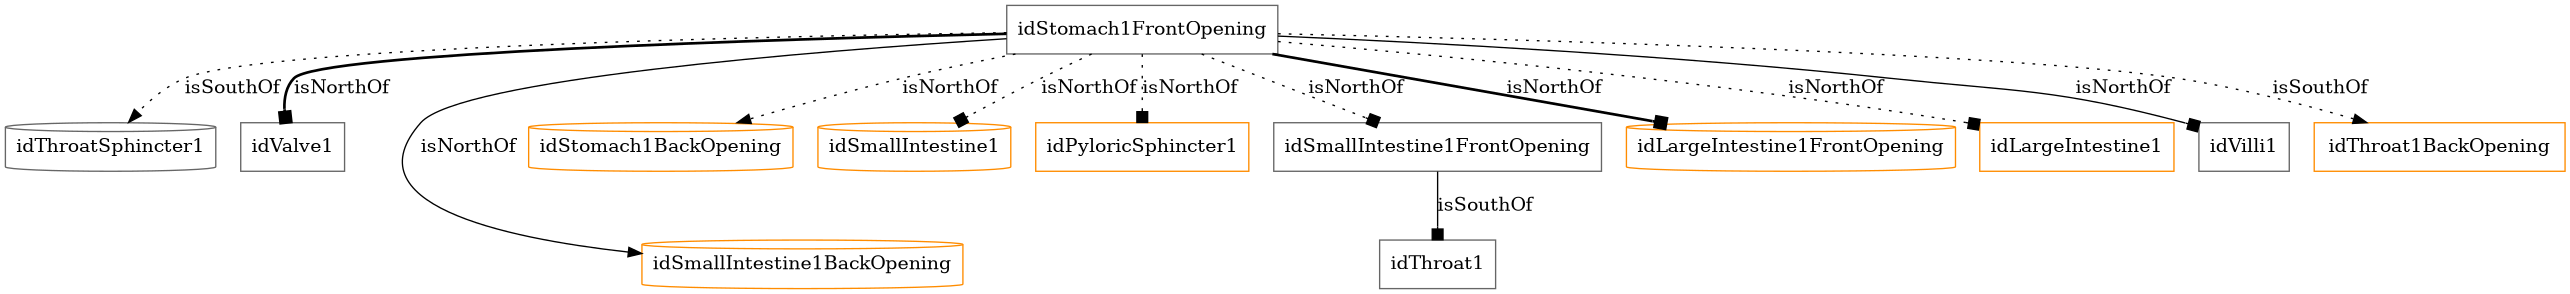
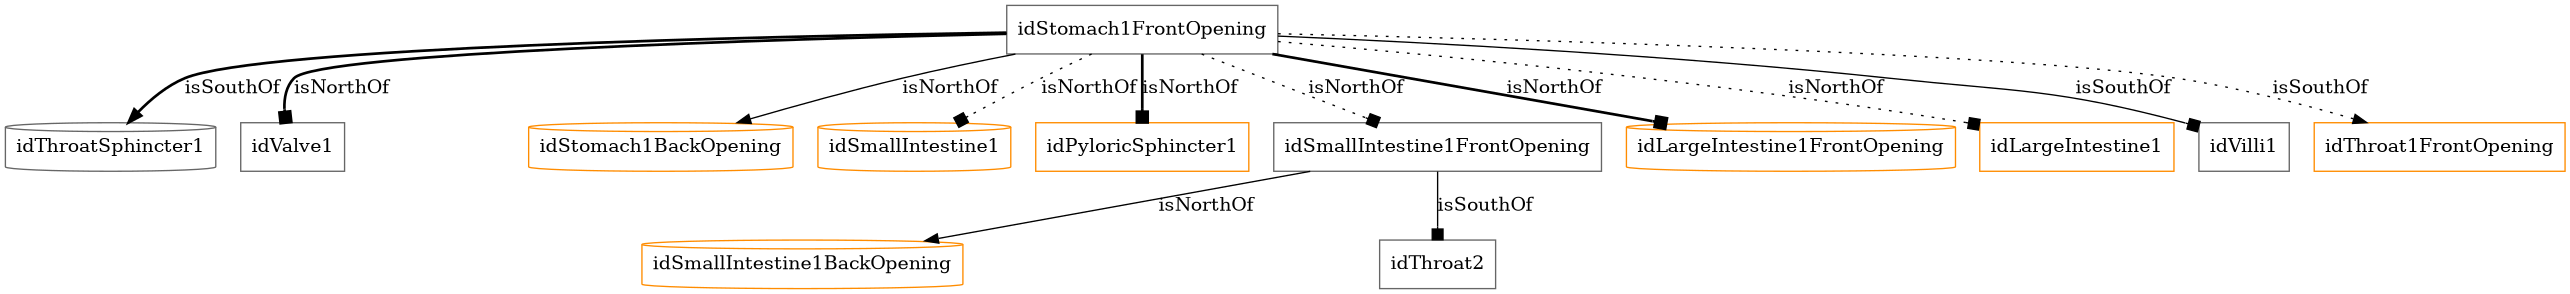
edge "idStomach1FrontOpening" -> "idThroatSphincter1": style dotted -> bold
edge "idStomach1FrontOpening" -> "idSmallIntestine1BackOpening": now "idSmallIntestine1FrontOpening" -> "idSmallIntestine1BackOpening"
edge "idStomach1FrontOpening" -> "idPyloricSphincter1": style dotted -> bold
edge "idStomach1FrontOpening" -> "idStomach1BackOpening": style dotted -> solid
edge "idStomach1FrontOpening" -> "idVilli1": label "isNorthOf" -> "isSouthOf"
node "idThroat1BackOpening": label "idThroat1BackOpening" -> "idThroat1FrontOpening"
node "idThroat1": label "idThroat1" -> "idThroat2"
